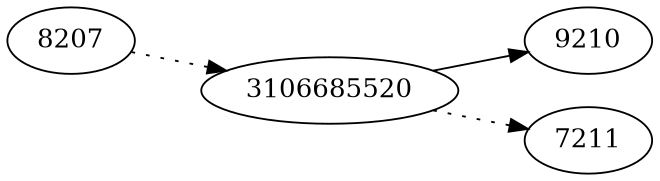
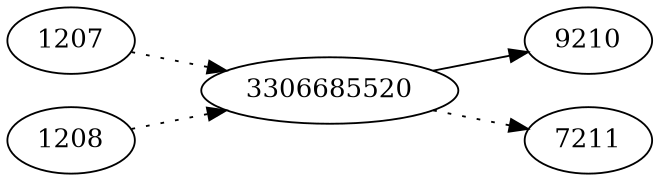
node "8207": label "8207" -> "1207"
node "3106685520": label "3106685520" -> "3306685520"
node "1208": added
